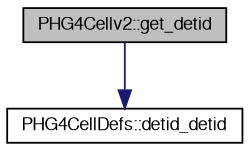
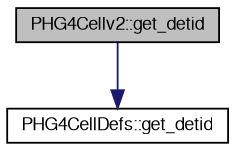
node "PHG4CellDefs::detid_detid": label "PHG4CellDefs::detid_detid" -> "PHG4CellDefs::get_detid"
